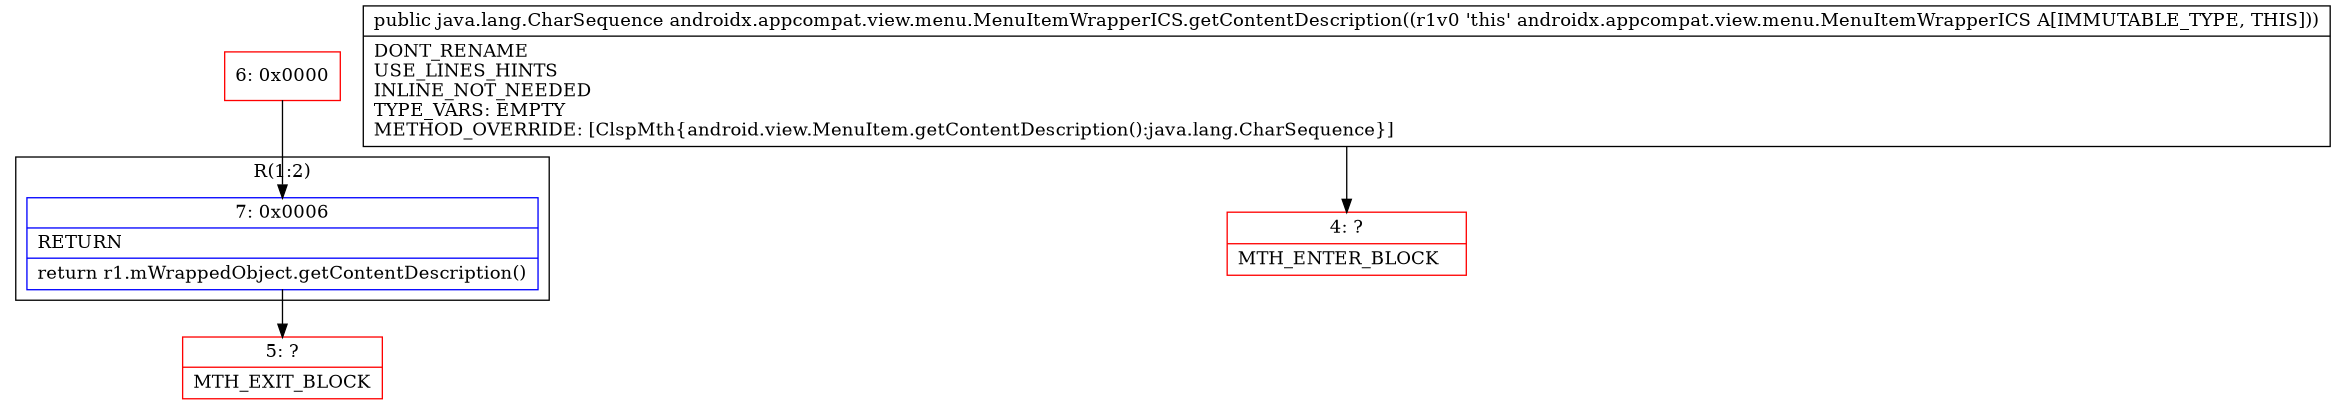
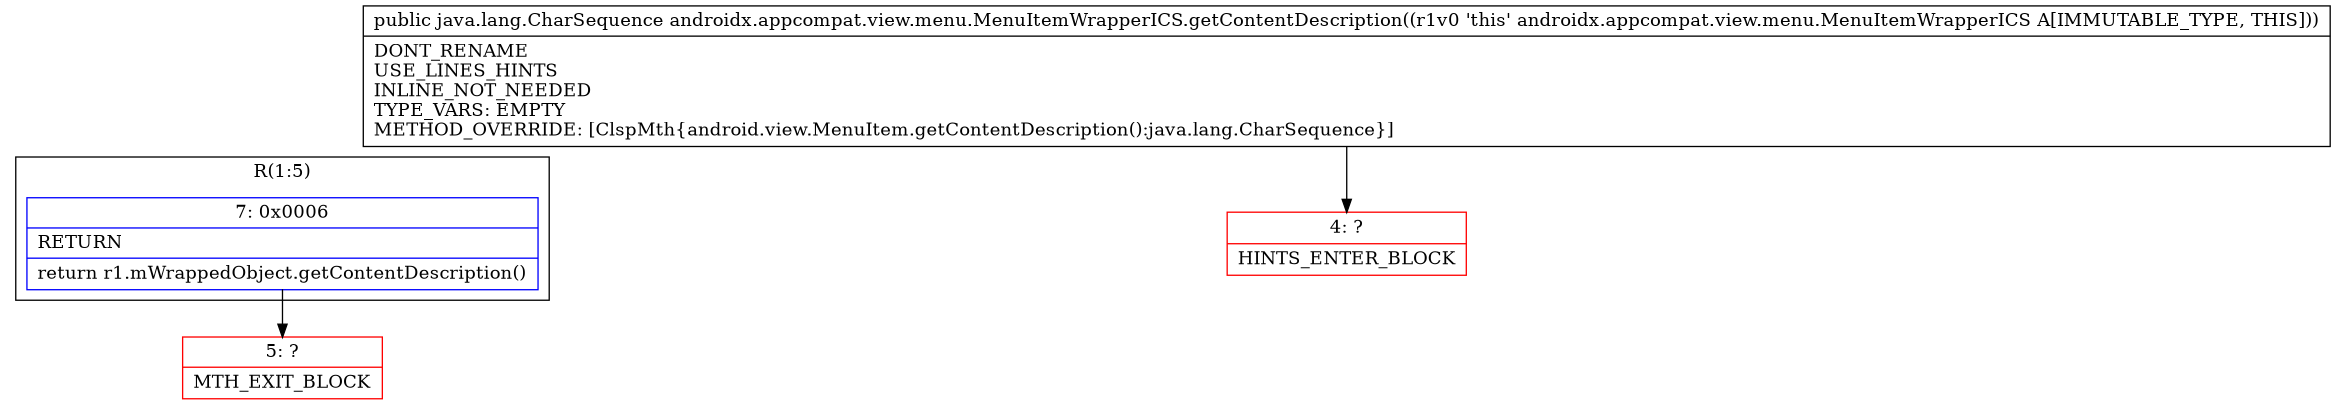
node "6: 0x0000": removed
cluster "R(1:2)": label "R(1:2)" -> "R(1:5)"
node "4: ?": text "MTH_ENTER_BLOCK" -> "HINTS_ENTER_BLOCK"
